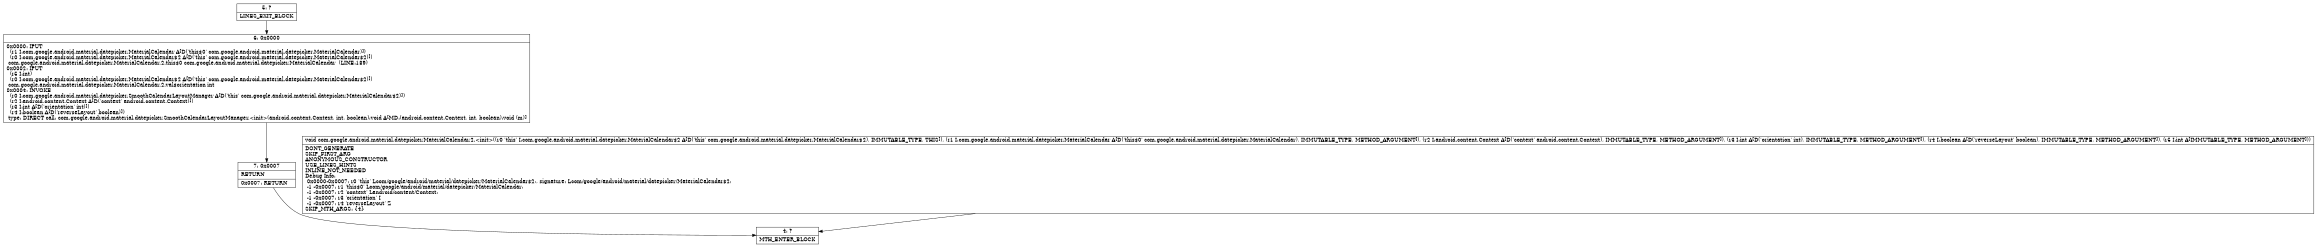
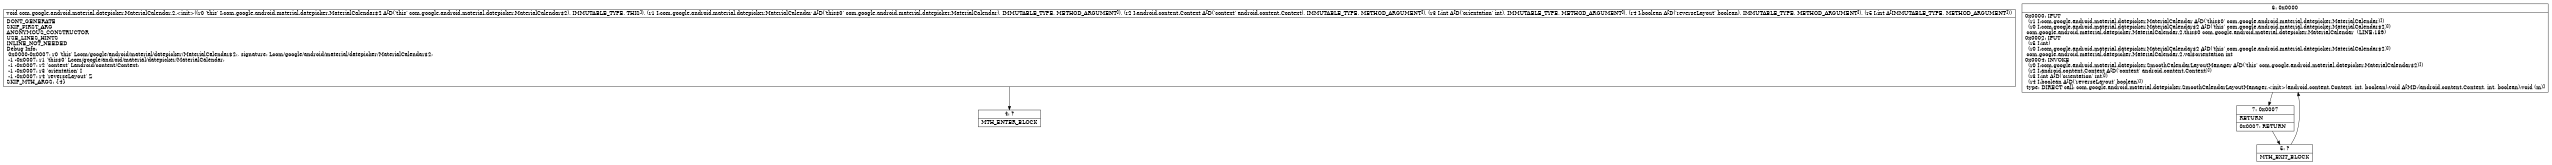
node "5: ?": text "LINES_EXIT_BLOCK" -> "MTH_EXIT_BLOCK"
edge "7: 0x0007" -> "4: ?": now "7: 0x0007" -> "5: ?"
